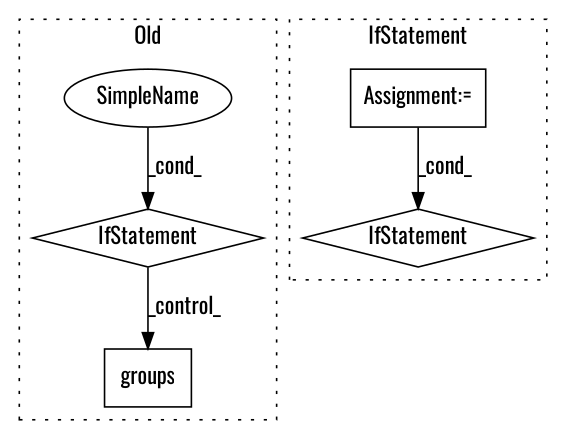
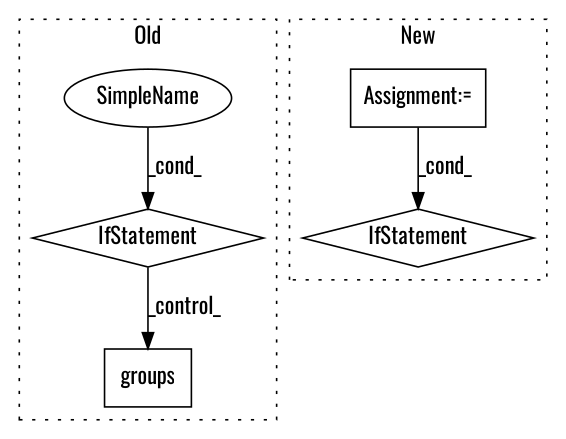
cluster "IfStatement": label "IfStatement" -> "New"
